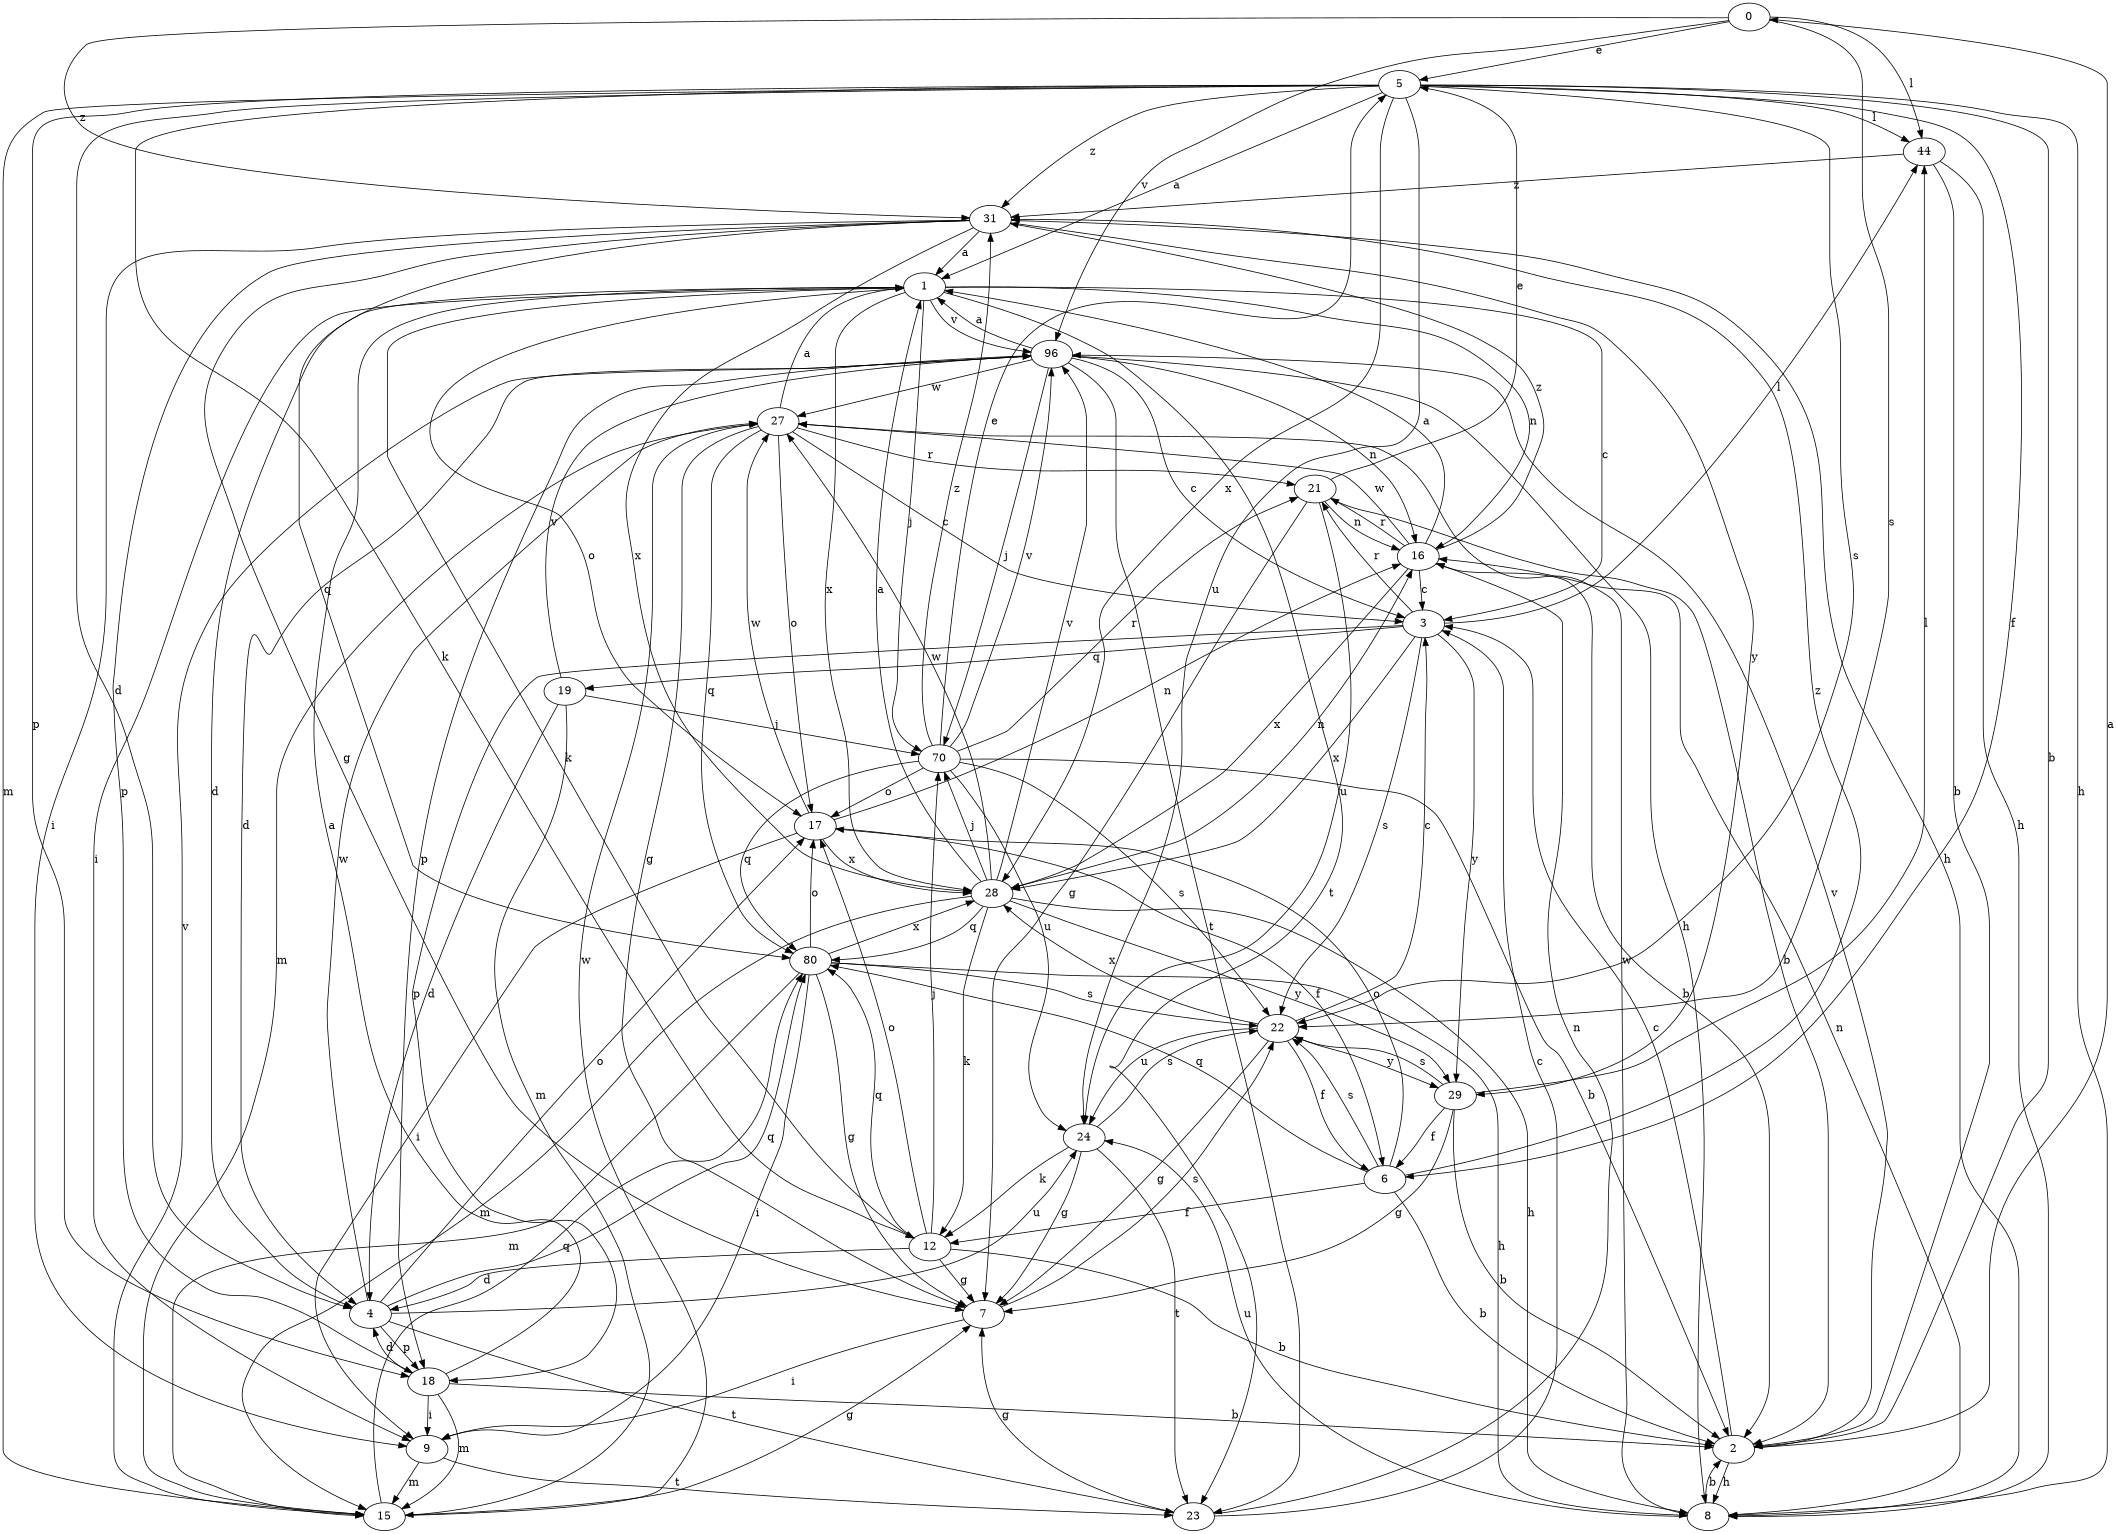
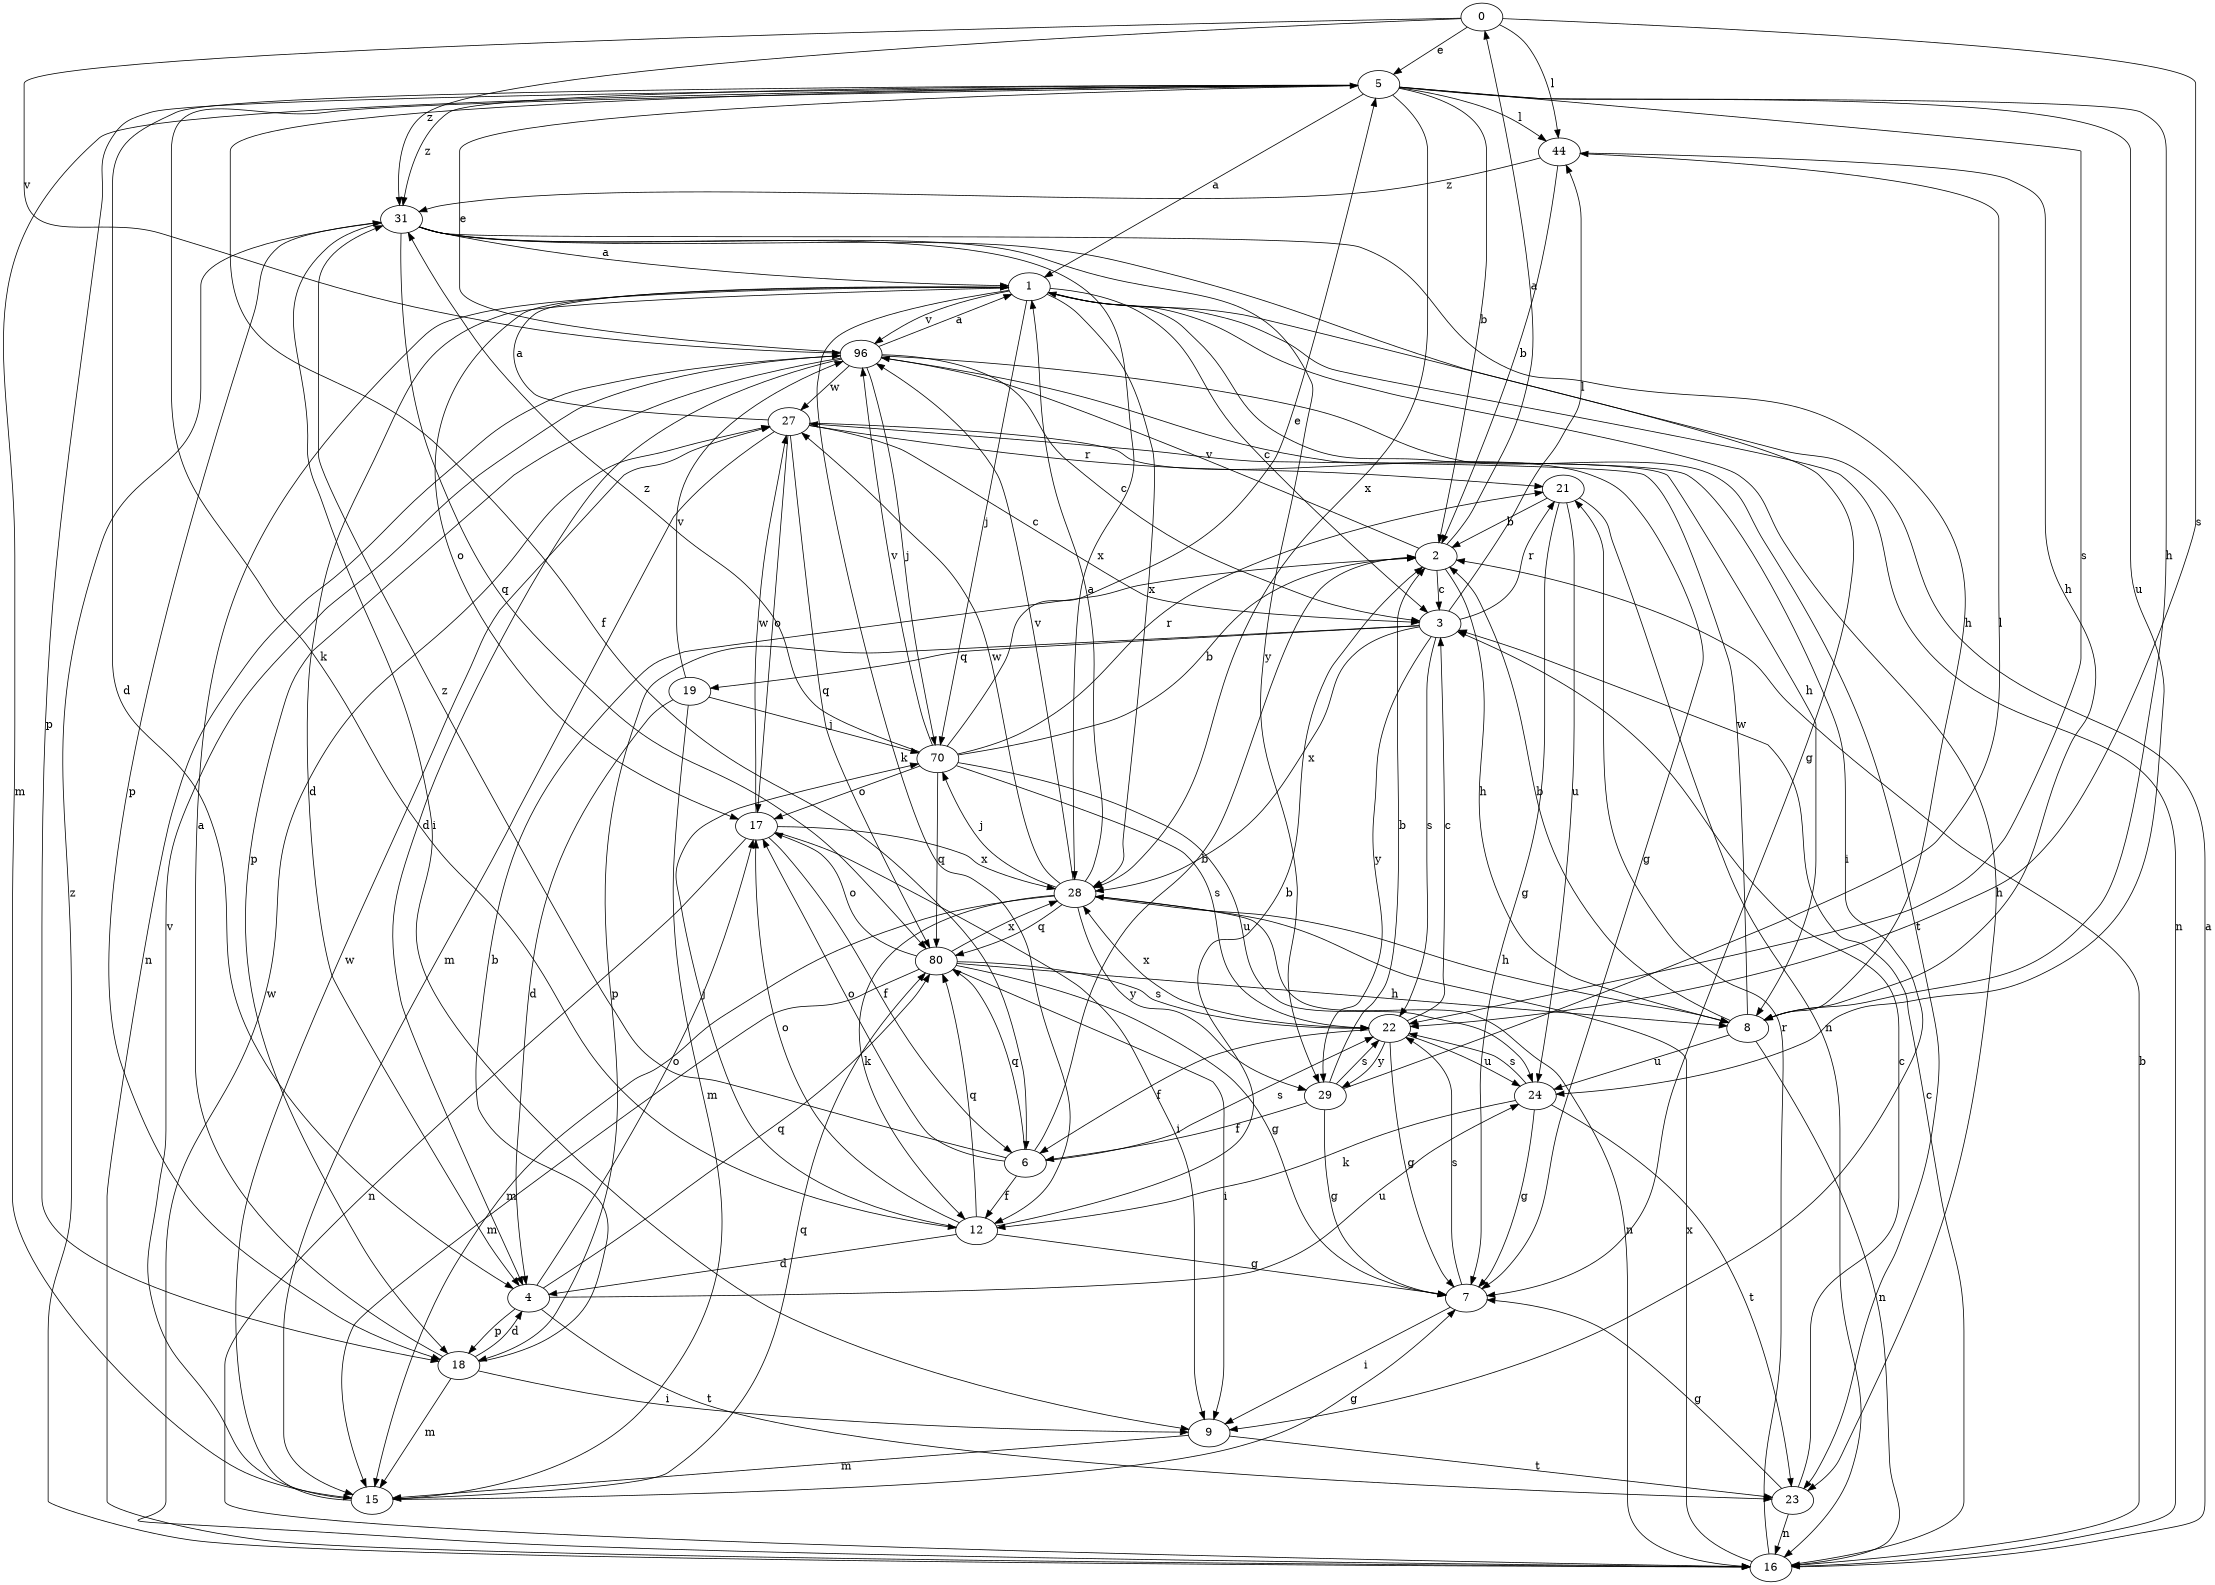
edge "21" -> "5": now "96" -> "5"
edge "4" -> "27": removed, label "w"
edge "1" -> "23": label "t" -> "h"
